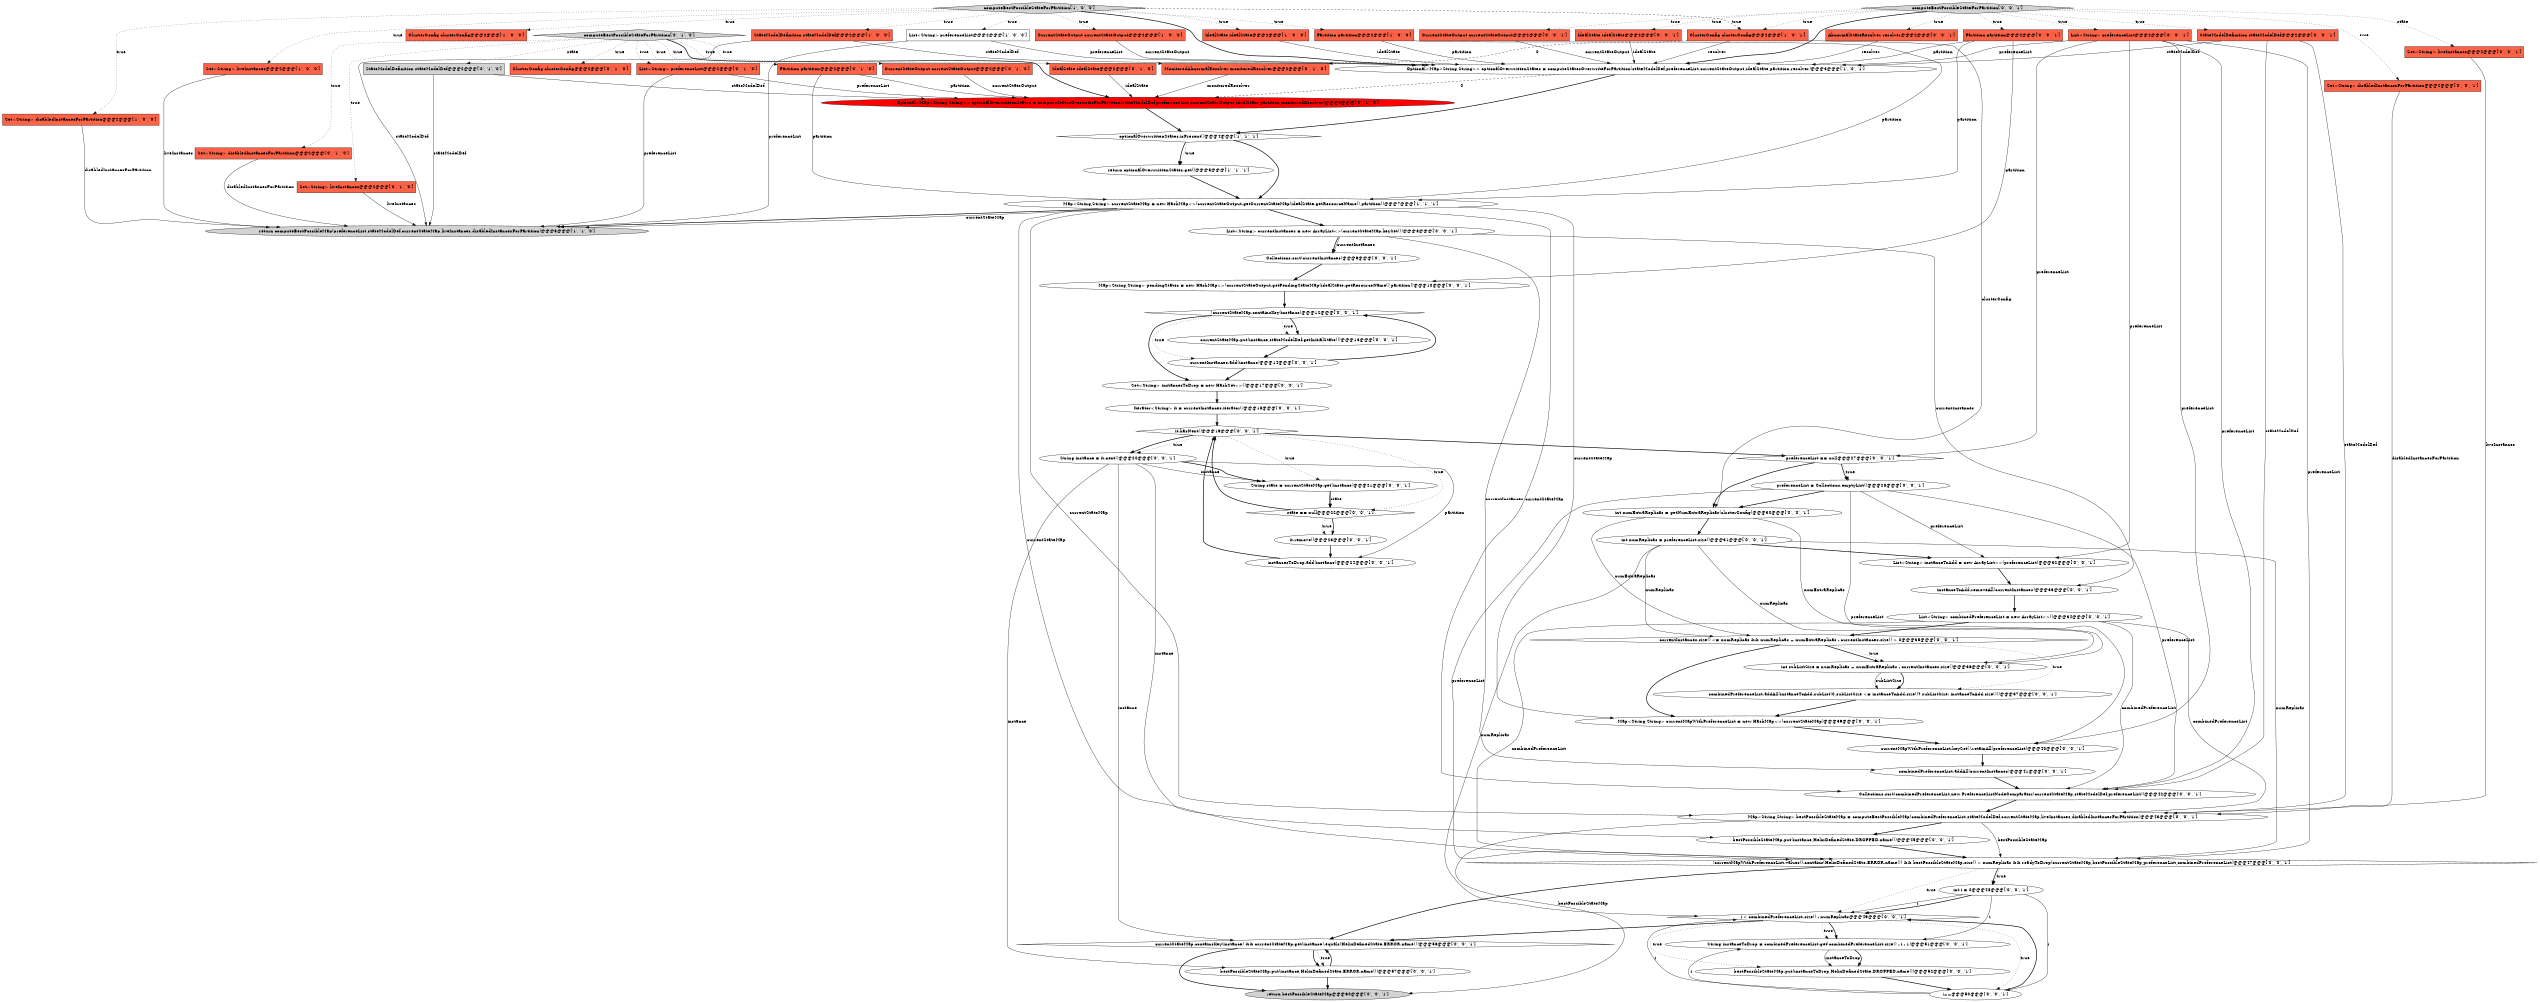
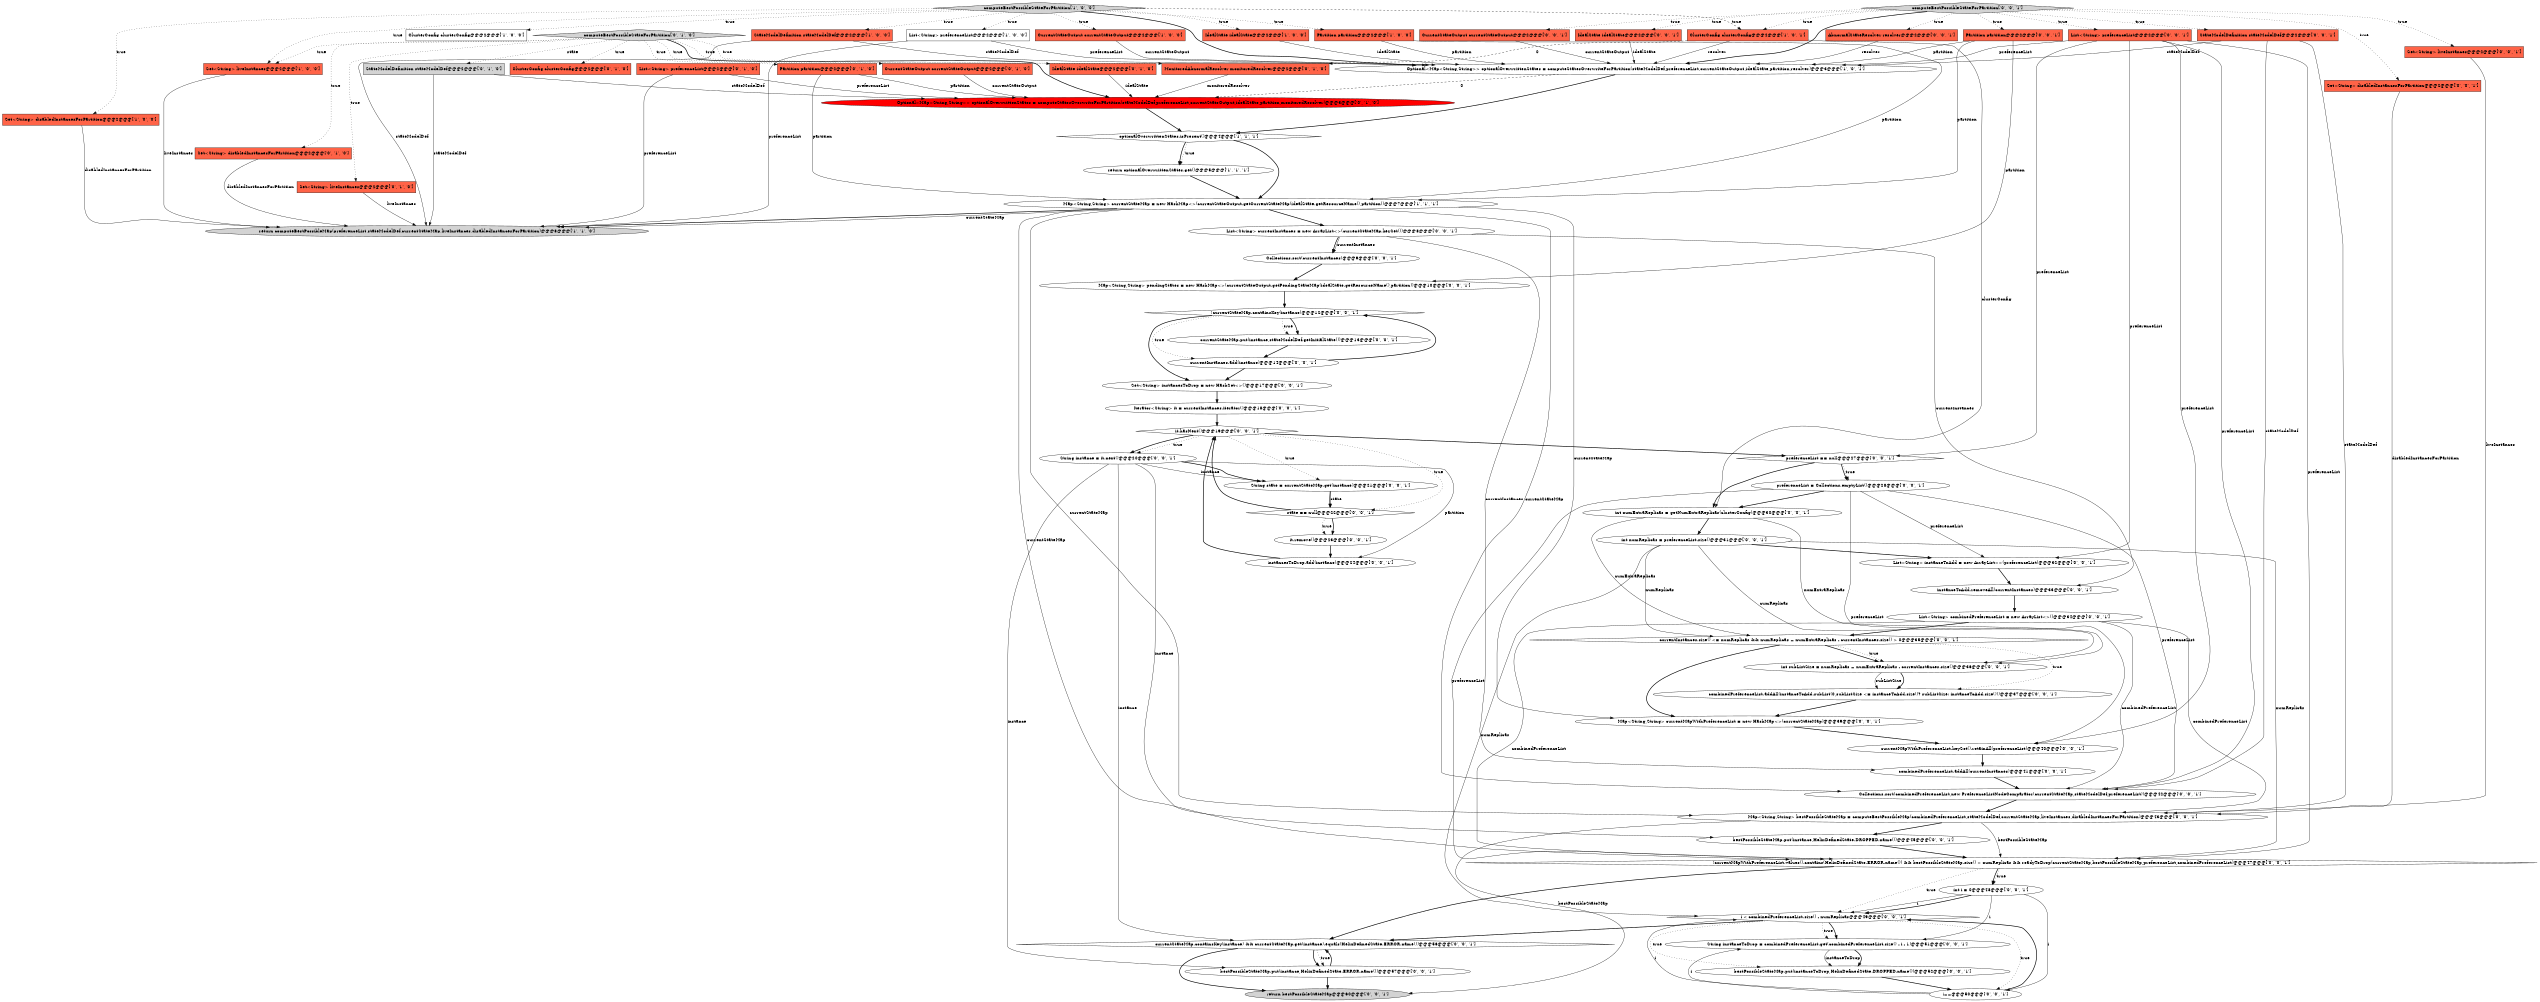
edge "computeBestPossibleStateForPartition['0', '0', '1']" -> "Set<String> liveInstances@@@2@@@['0', '0', '1']": label "state" -> "true"
node "ClusterConfig clusterConfig@@@2@@@['1', '0', '0']": fillcolor tomato -> white
edge "computeBestPossibleStateForPartition['0', '1', '0']" -> "List<String> preferenceList@@@2@@@['0', '1', '0']": now "computeBestPossibleStateForPartition['0', '1', '0']" -> "Set<String> liveInstances@@@2@@@['1', '0', '0']"
